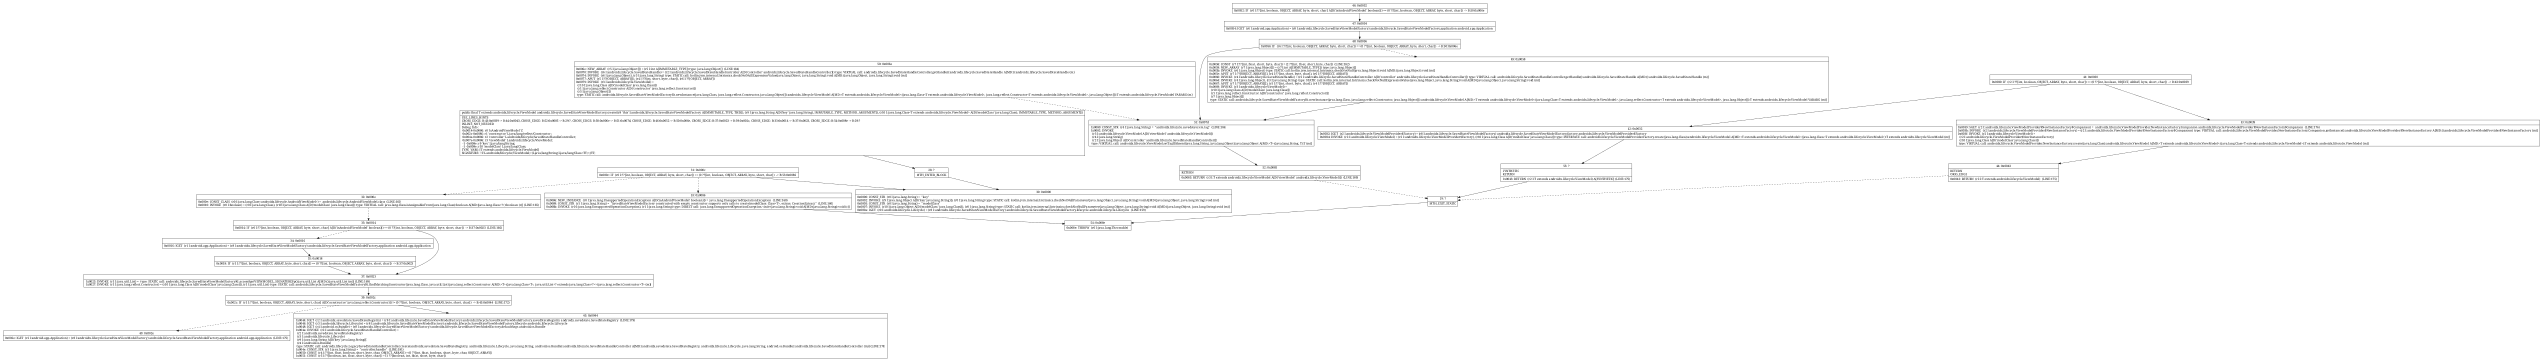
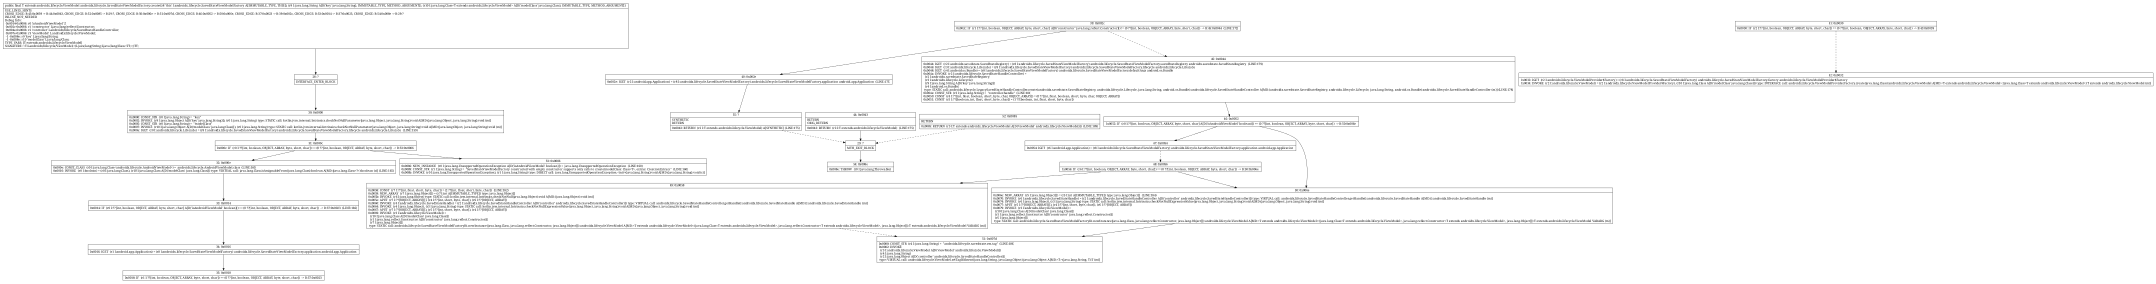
edge "47: 0x0054" -> "48: 0x0056": style solid -> dashed
edge "48: 0x0056" -> "49: 0x0058": style dashed -> solid
edge "48: 0x0056" -> "51: 0x007d": now "48: 0x0056" -> "50: 0x006e"
edge "41: 0x0030" -> "42: 0x0032": style solid -> dashed
edge "50: 0x006e" -> "51: 0x007d": style dashed -> solid
edge "45: 0x0044" -> "46: 0x0052": added
edge "49: 0x0058" -> "51: 0x007d": style solid -> dashed
node "43: 0x0039": removed
edge "46: 0x0052" -> "50: 0x006e": added
edge "42: 0x0032" -> "55: ?": now "40: 0x002e" -> "55: ?"
edge "51: 0x007d" -> "52: 0x0085": removed
node "44: 0x0043": text "ORIG_EDGE" -> "ORIG_RETURN"
node "28: ?": text "MTH_ENTER_BLOCK" -> "INTERFACE_ENTER_BLOCK"
edge "31: 0x000c" -> "53: 0x0086": style dashed -> solid
edge "31: 0x000c" -> "30: 0x0000": reversed
edge "31: 0x000c" -> "32: 0x000e": style dashed -> solid
edge "44: 0x0043" -> "29: ?": style dashed -> solid
edge "55: ?" -> "29: ?": style solid -> dashed
node "29: ?": text "MTH_EXIT_STATIC" -> "MTH_EXIT_BLOCK"
edge "32: 0x000e" -> "33: 0x0014": style dashed -> solid
edge "53: 0x0086" -> "54: 0x008e": removed
edge "33: 0x0014" -> "34: 0x0016": style dashed -> solid
node "37: 0x0023": removed
edge "39: 0x002c" -> "45: 0x0044": style solid -> dashed
edge "39: 0x002c" -> "40: 0x002e": style dashed -> solid
